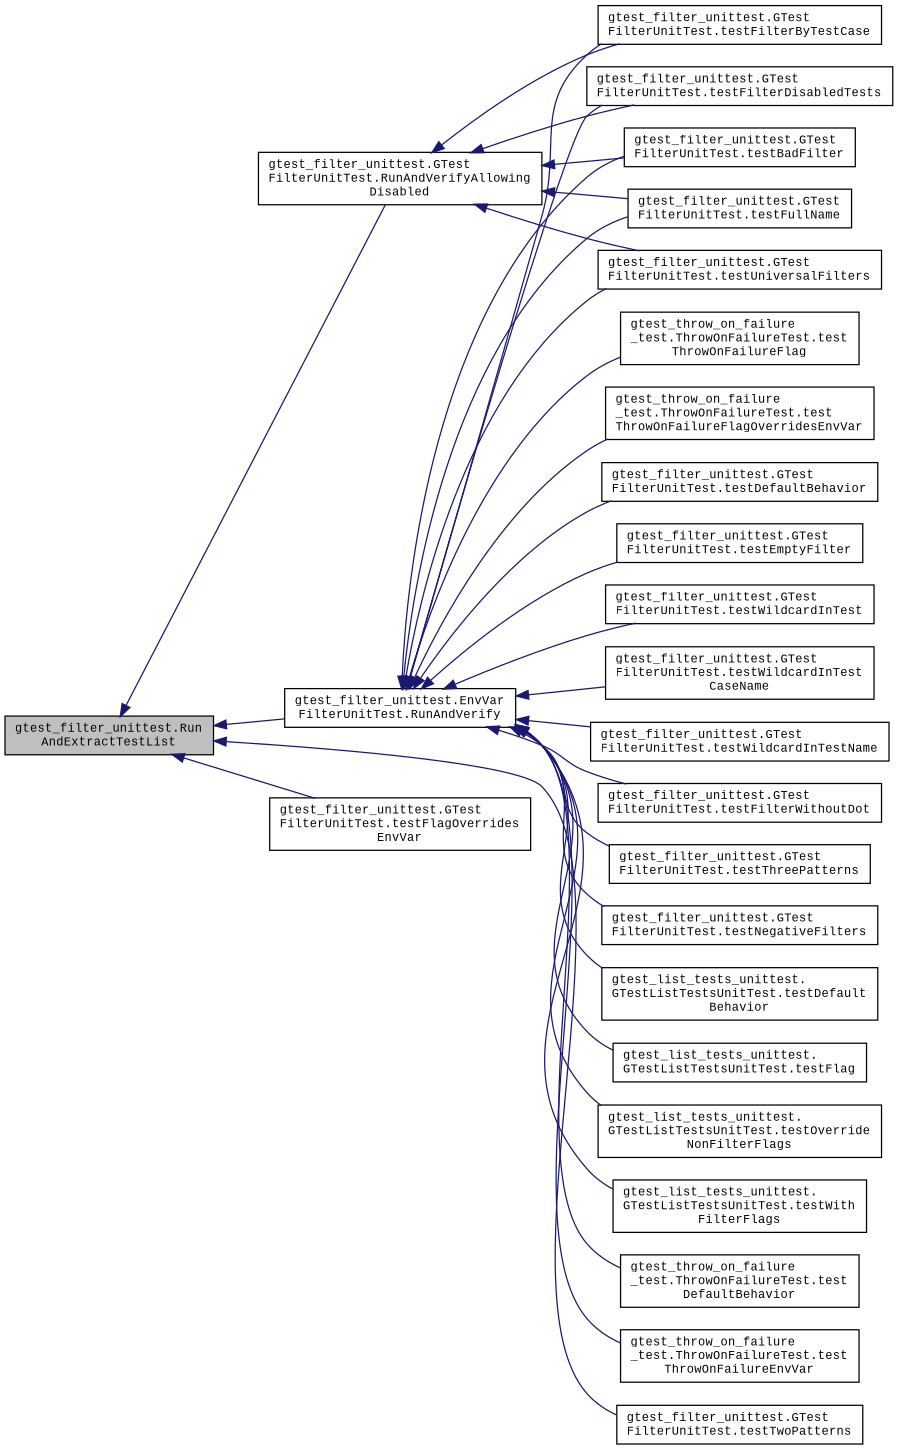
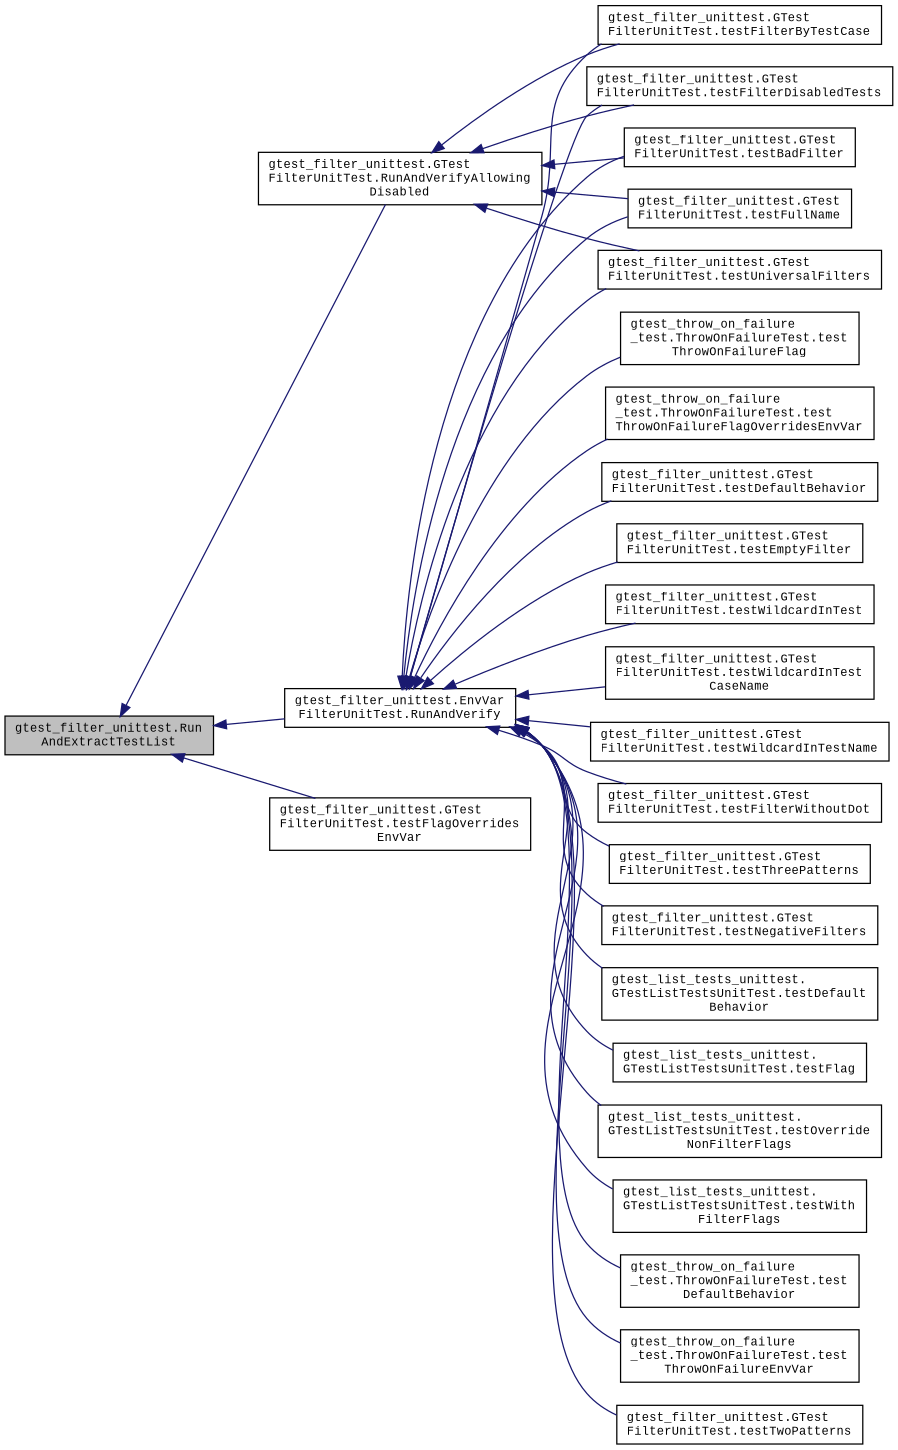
edge "gtest_filter_unittest.GTest FilterUnitTest.testTwoPatterns" -> "gtest_filter_unittest.Run AndExtractTestList": now "gtest_filter_unittest.GTest FilterUnitTest.testTwoPatterns" -> "gtest_filter_unittest.EnvVar FilterUnitTest.RunAndVerify"
